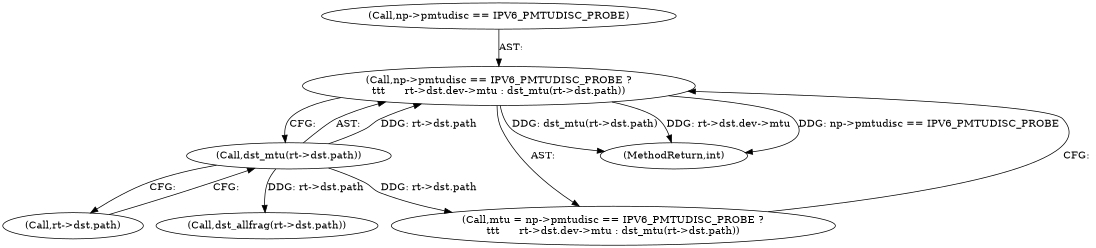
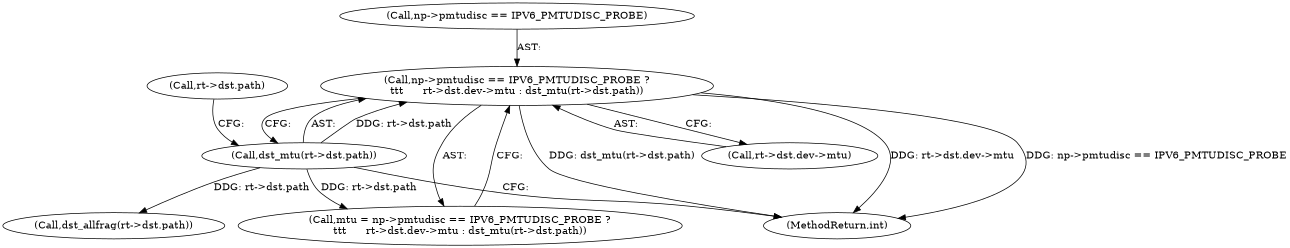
node "(Call,rt->dst.dev->mtu)": added
edge "(Call,dst_mtu(rt->dst.path))" -> "(Call,rt->dst.path)": now "(Call,dst_mtu(rt->dst.path))" -> "(MethodReturn,int)"
